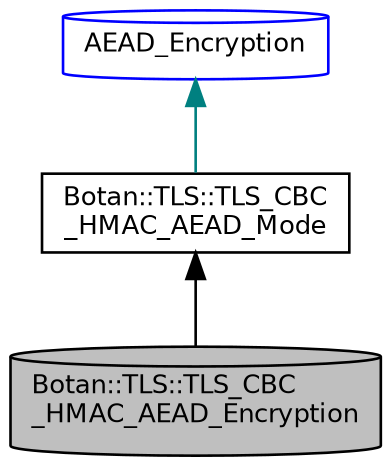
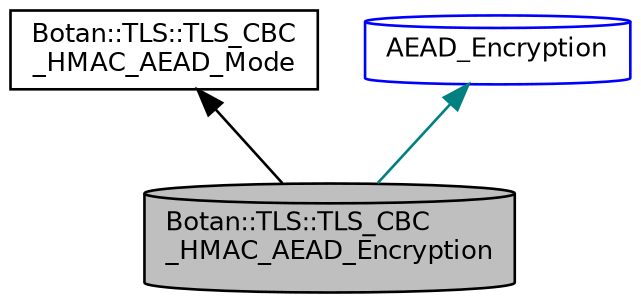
edge "Botan::TLS::TLS_CBC _HMAC_AEAD_Mode" -> "AEAD_Encryption": now "Botan::TLS::TLS_CBC _HMAC_AEAD_Encryption" -> "AEAD_Encryption"
